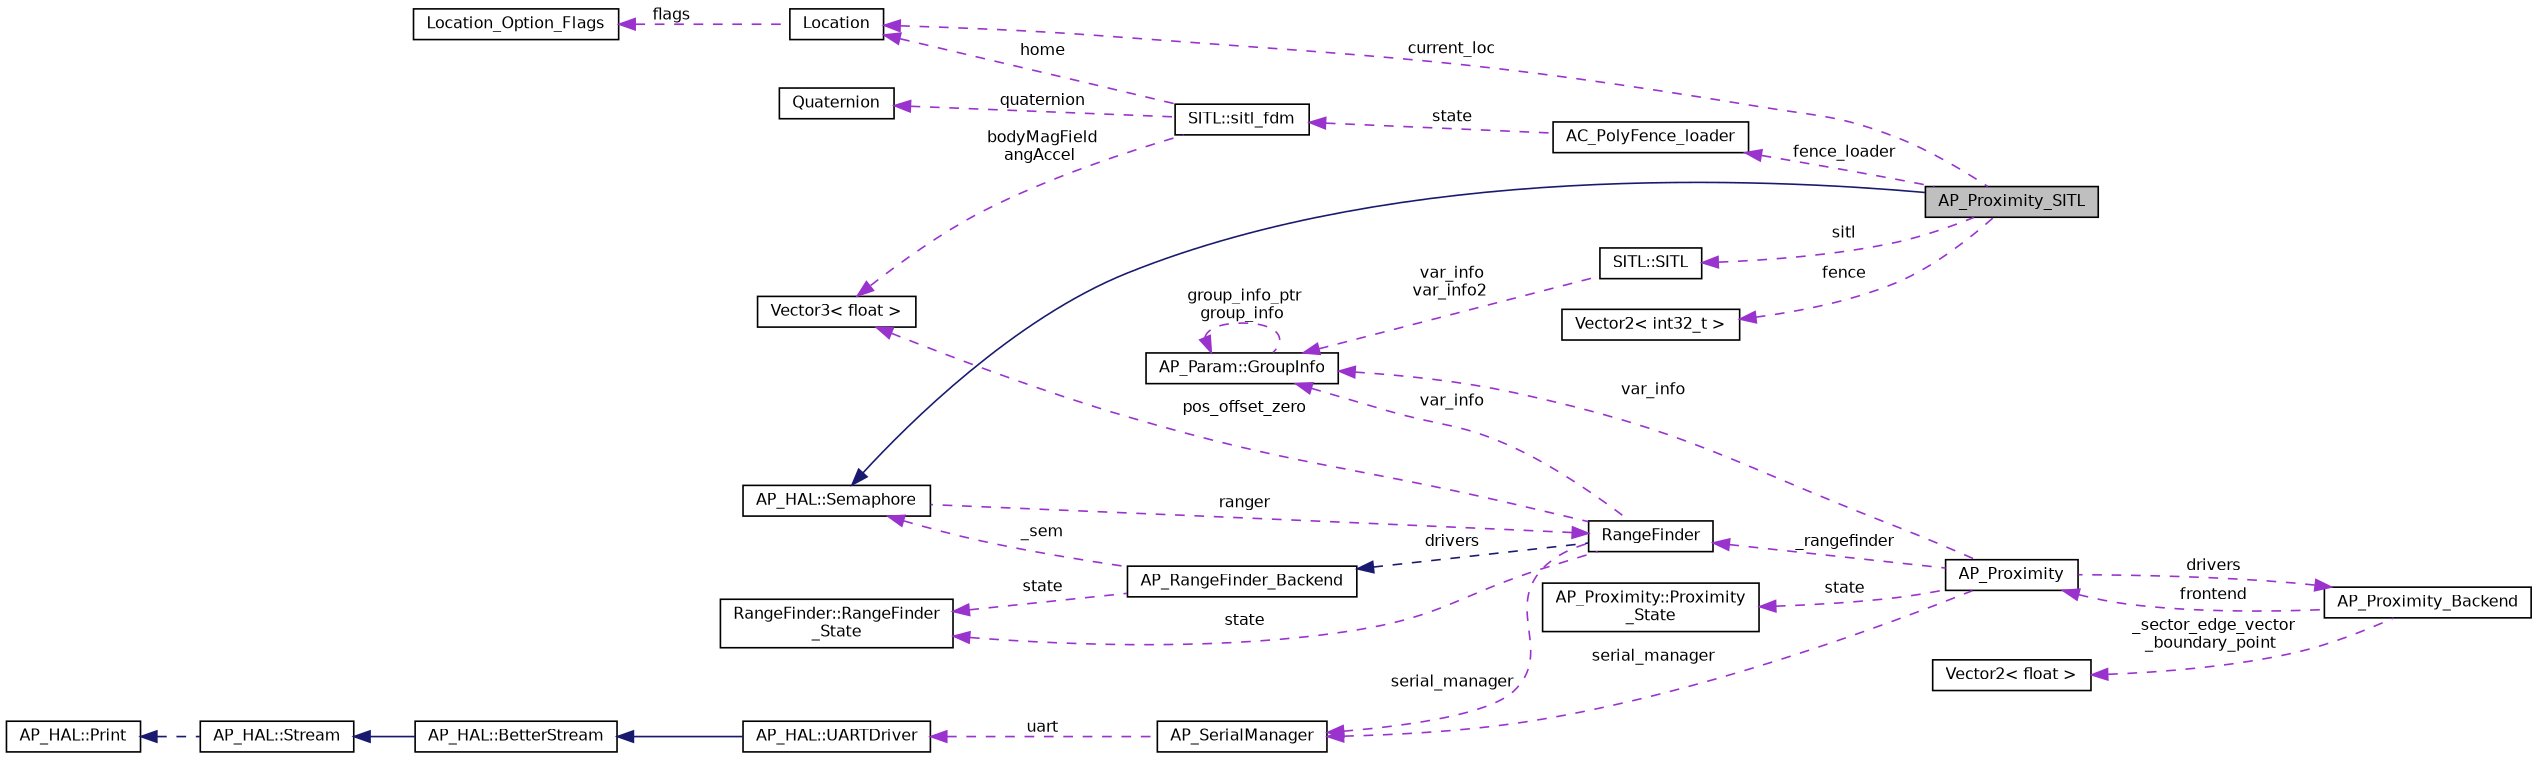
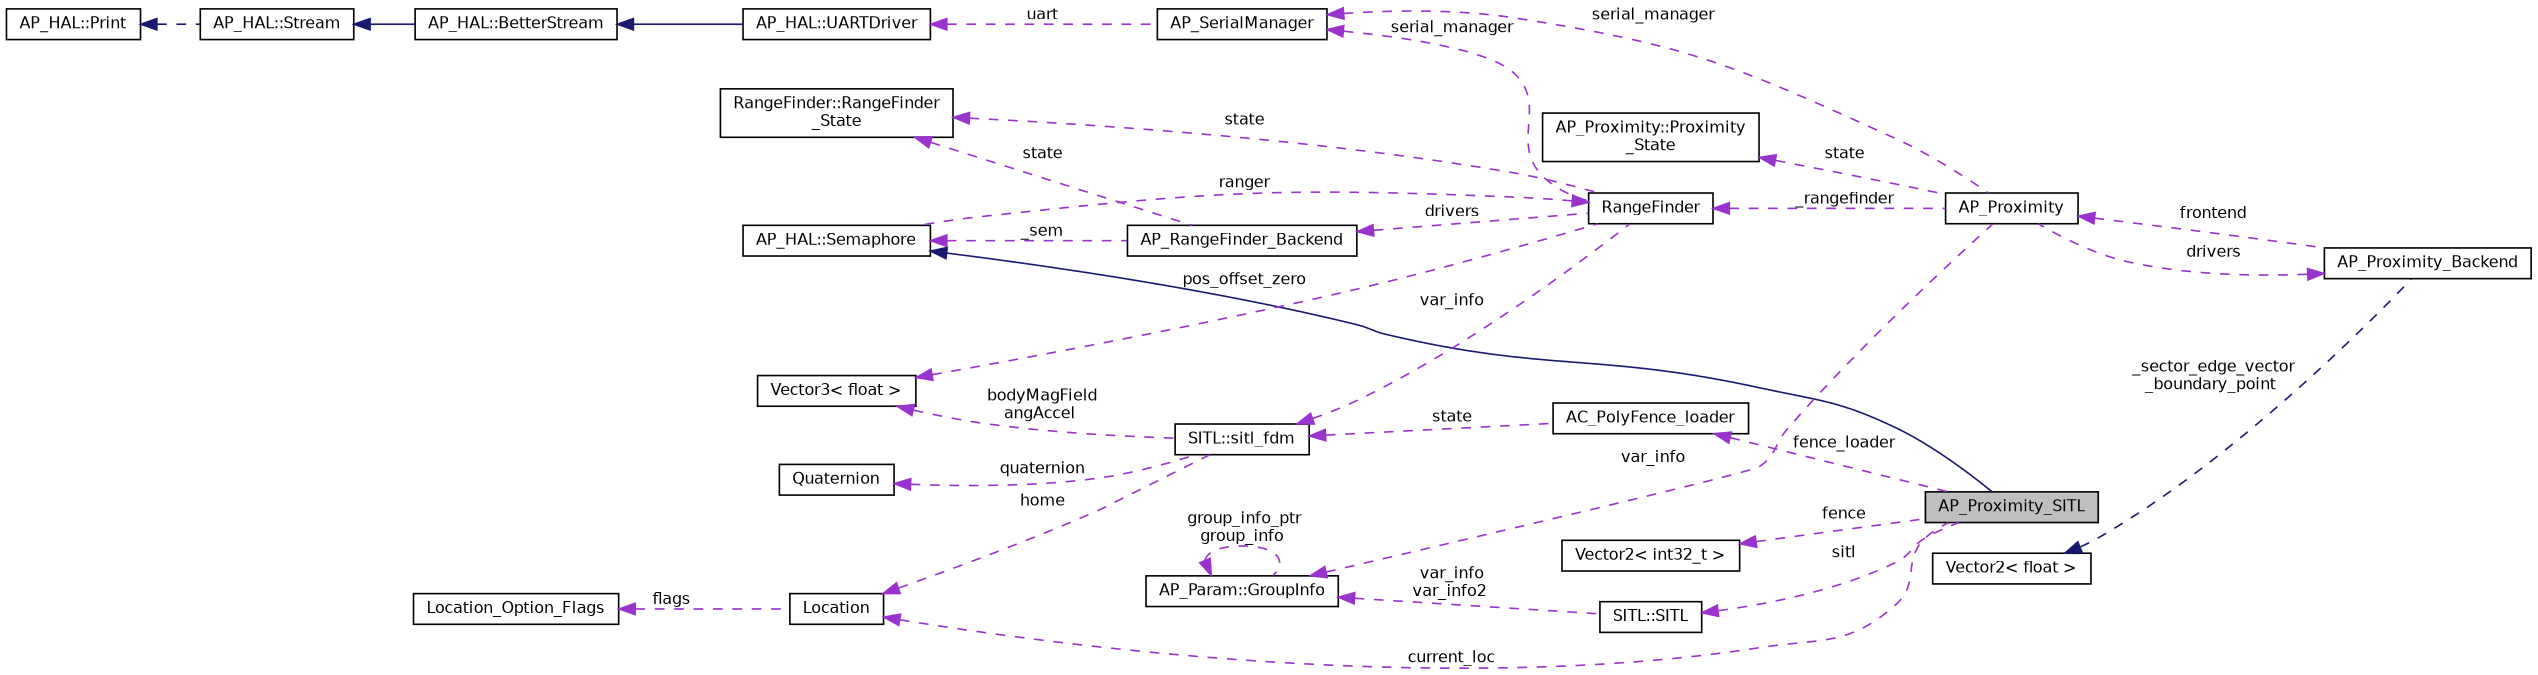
edge "RangeFinder" -> "AP_Param::GroupInfo": now "RangeFinder" -> "SITL::sitl_fdm"
edge "RangeFinder" -> "AP_RangeFinder_Backend": color midnightblue -> darkorchid3
edge "AP_Proximity_Backend" -> "Vector2< float >": color darkorchid3 -> midnightblue
